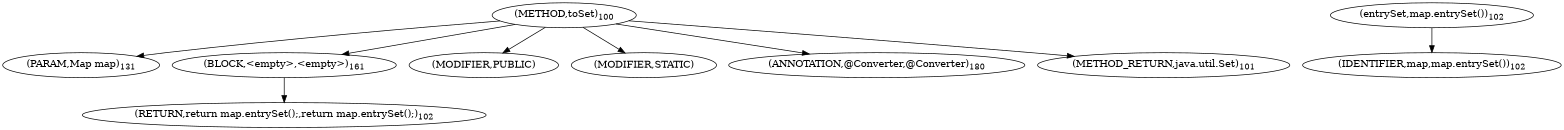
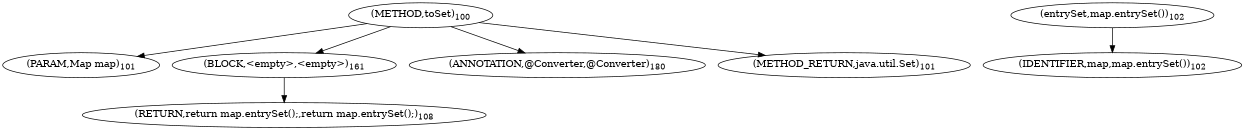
node "(PARAM,Map map)": text "131" -> "101"
node "(MODIFIER,PUBLIC)": removed
node "(MODIFIER,STATIC)": removed
node "(RETURN,return map.entrySet();,return map.entrySet();)": text "102" -> "108"
